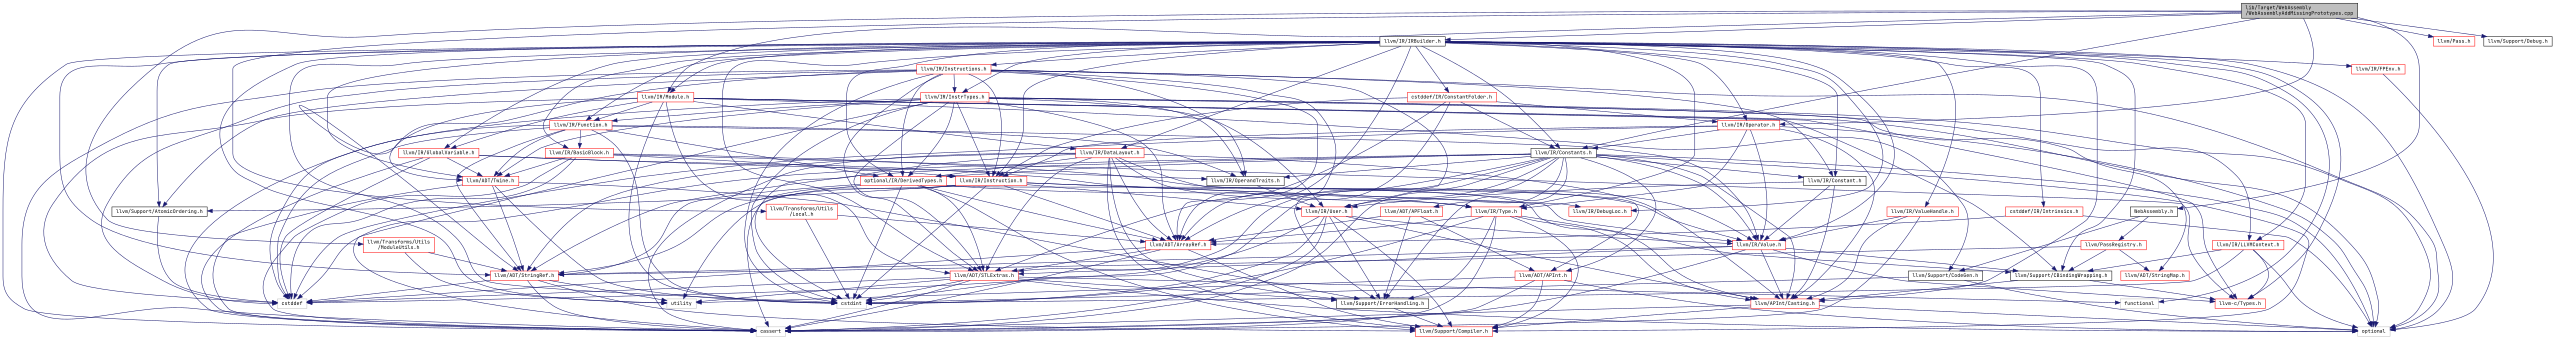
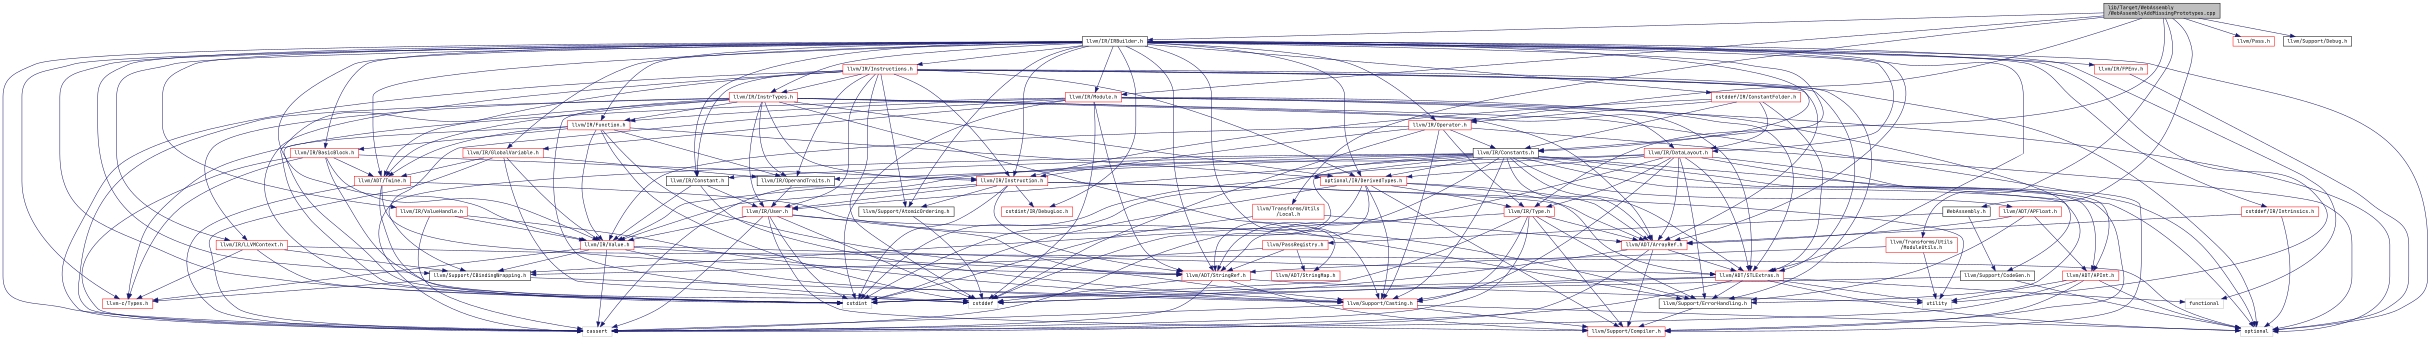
edge "cstddef/IR/ConstantFolder.h" -> "llvm/ADT/ArrayRef.h": now "cstddef/IR/ConstantFolder.h" -> "llvm/IR/DataLayout.h"
node "llvm/IR/DebugLoc.h": label "llvm/IR/DebugLoc.h" -> "cstdint/IR/DebugLoc.h"
edge "llvm/IR/Function.h" -> "cassert": removed
node "llvm/APInt/Casting.h": label "llvm/APInt/Casting.h" -> "llvm/Support/Casting.h"
